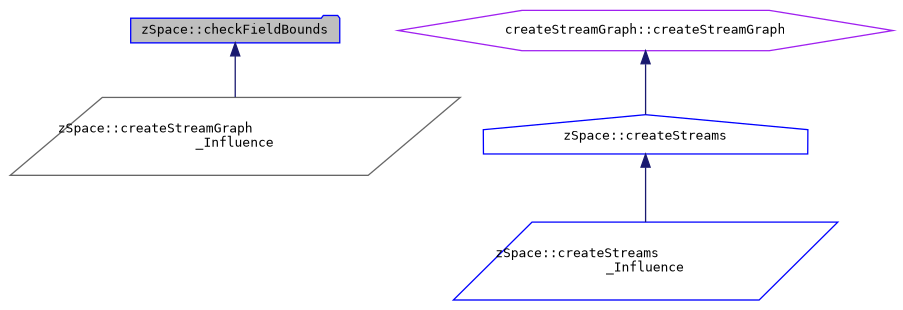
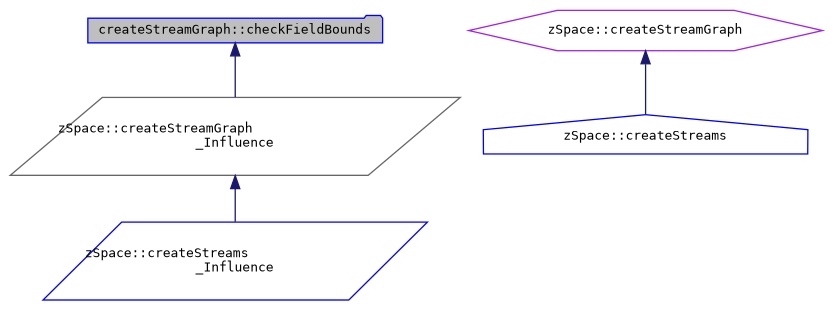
node "zSpace::checkFieldBounds": label "zSpace::checkFieldBounds" -> "createStreamGraph::checkFieldBounds"
node "createStreamGraph::createStreamGraph": label "createStreamGraph::createStreamGraph" -> "zSpace::createStreamGraph"
edge "zSpace::createStreams _Influence" -> "zSpace::createStreams": now "zSpace::createStreams _Influence" -> "zSpace::createStreamGraph _Influence"
